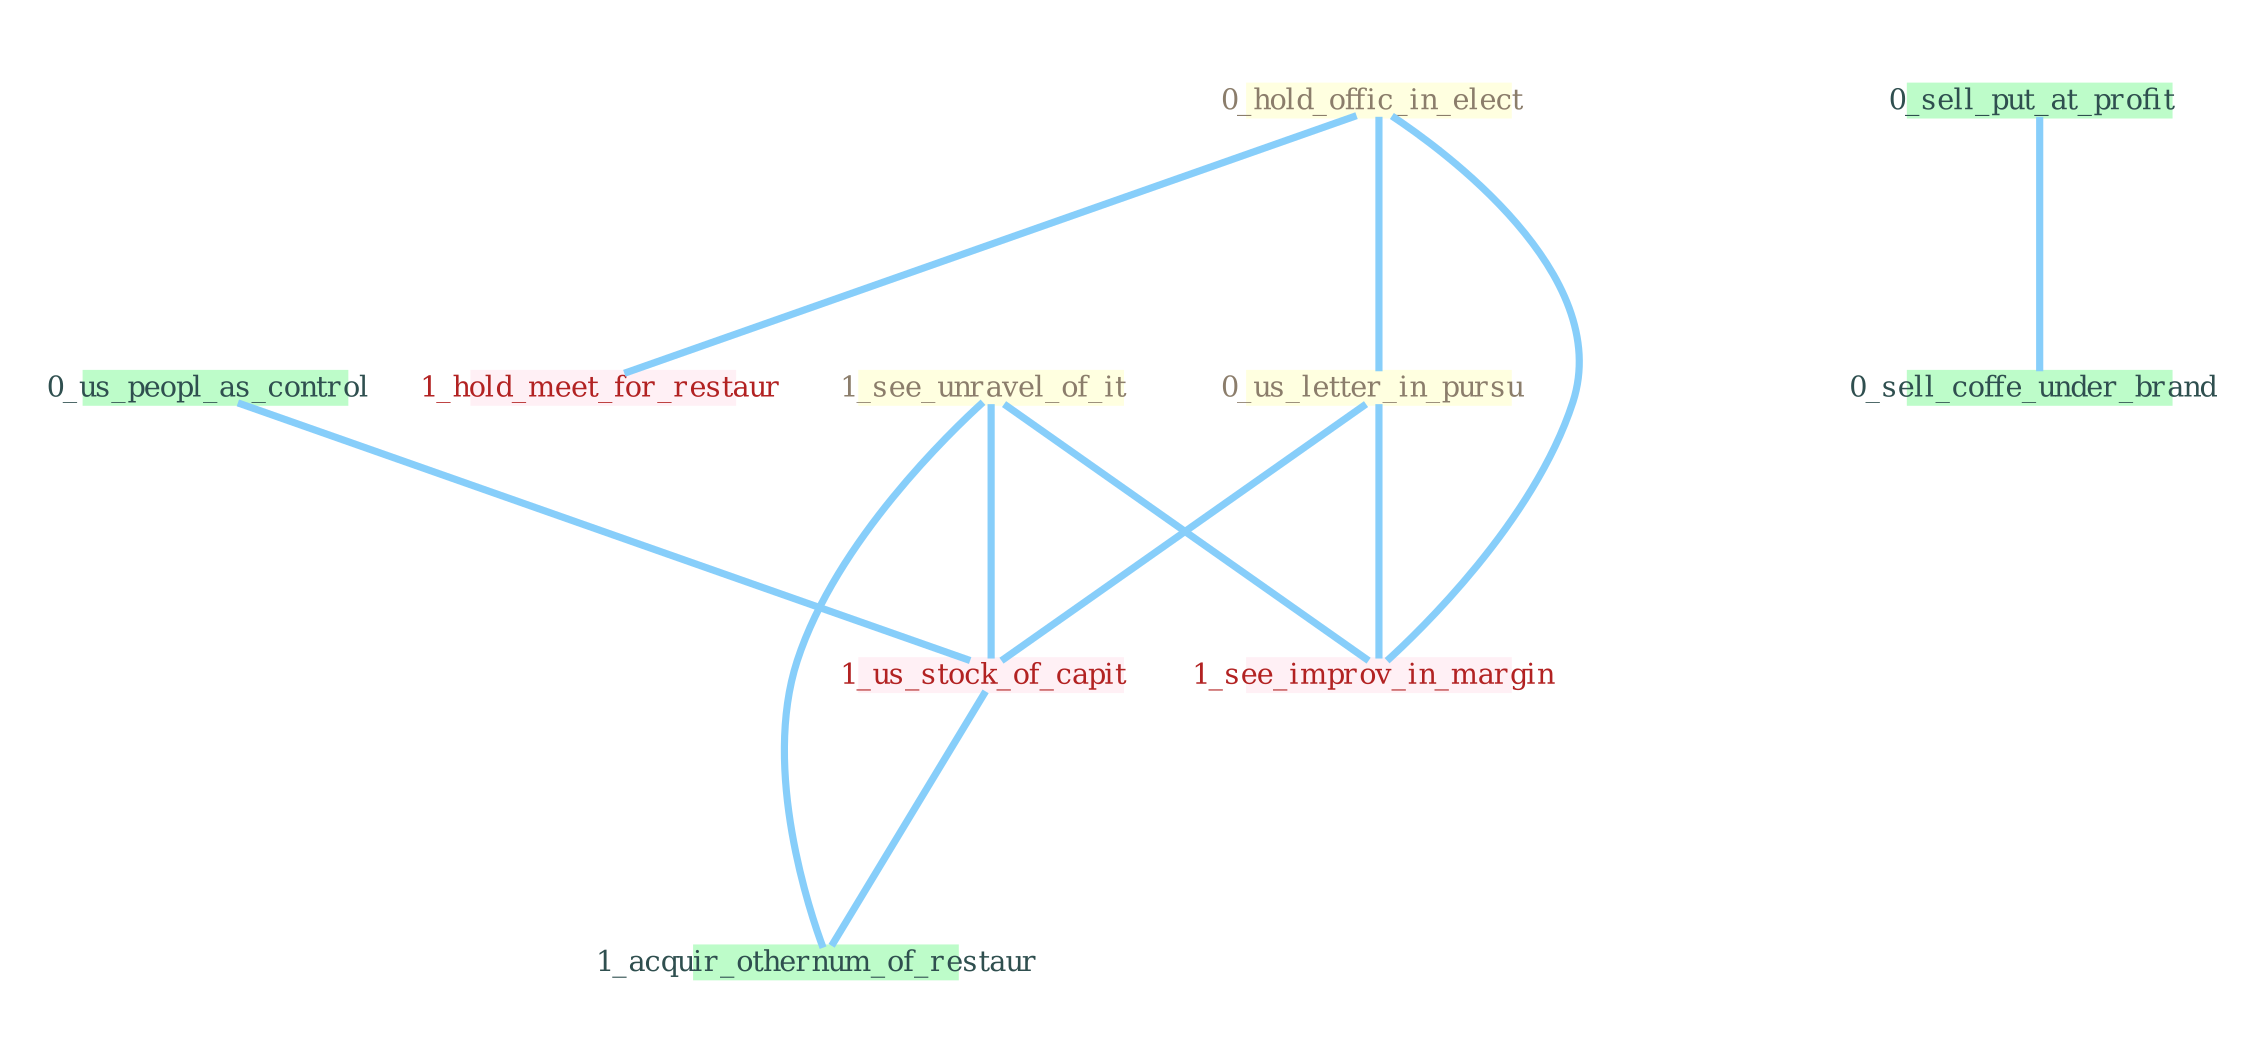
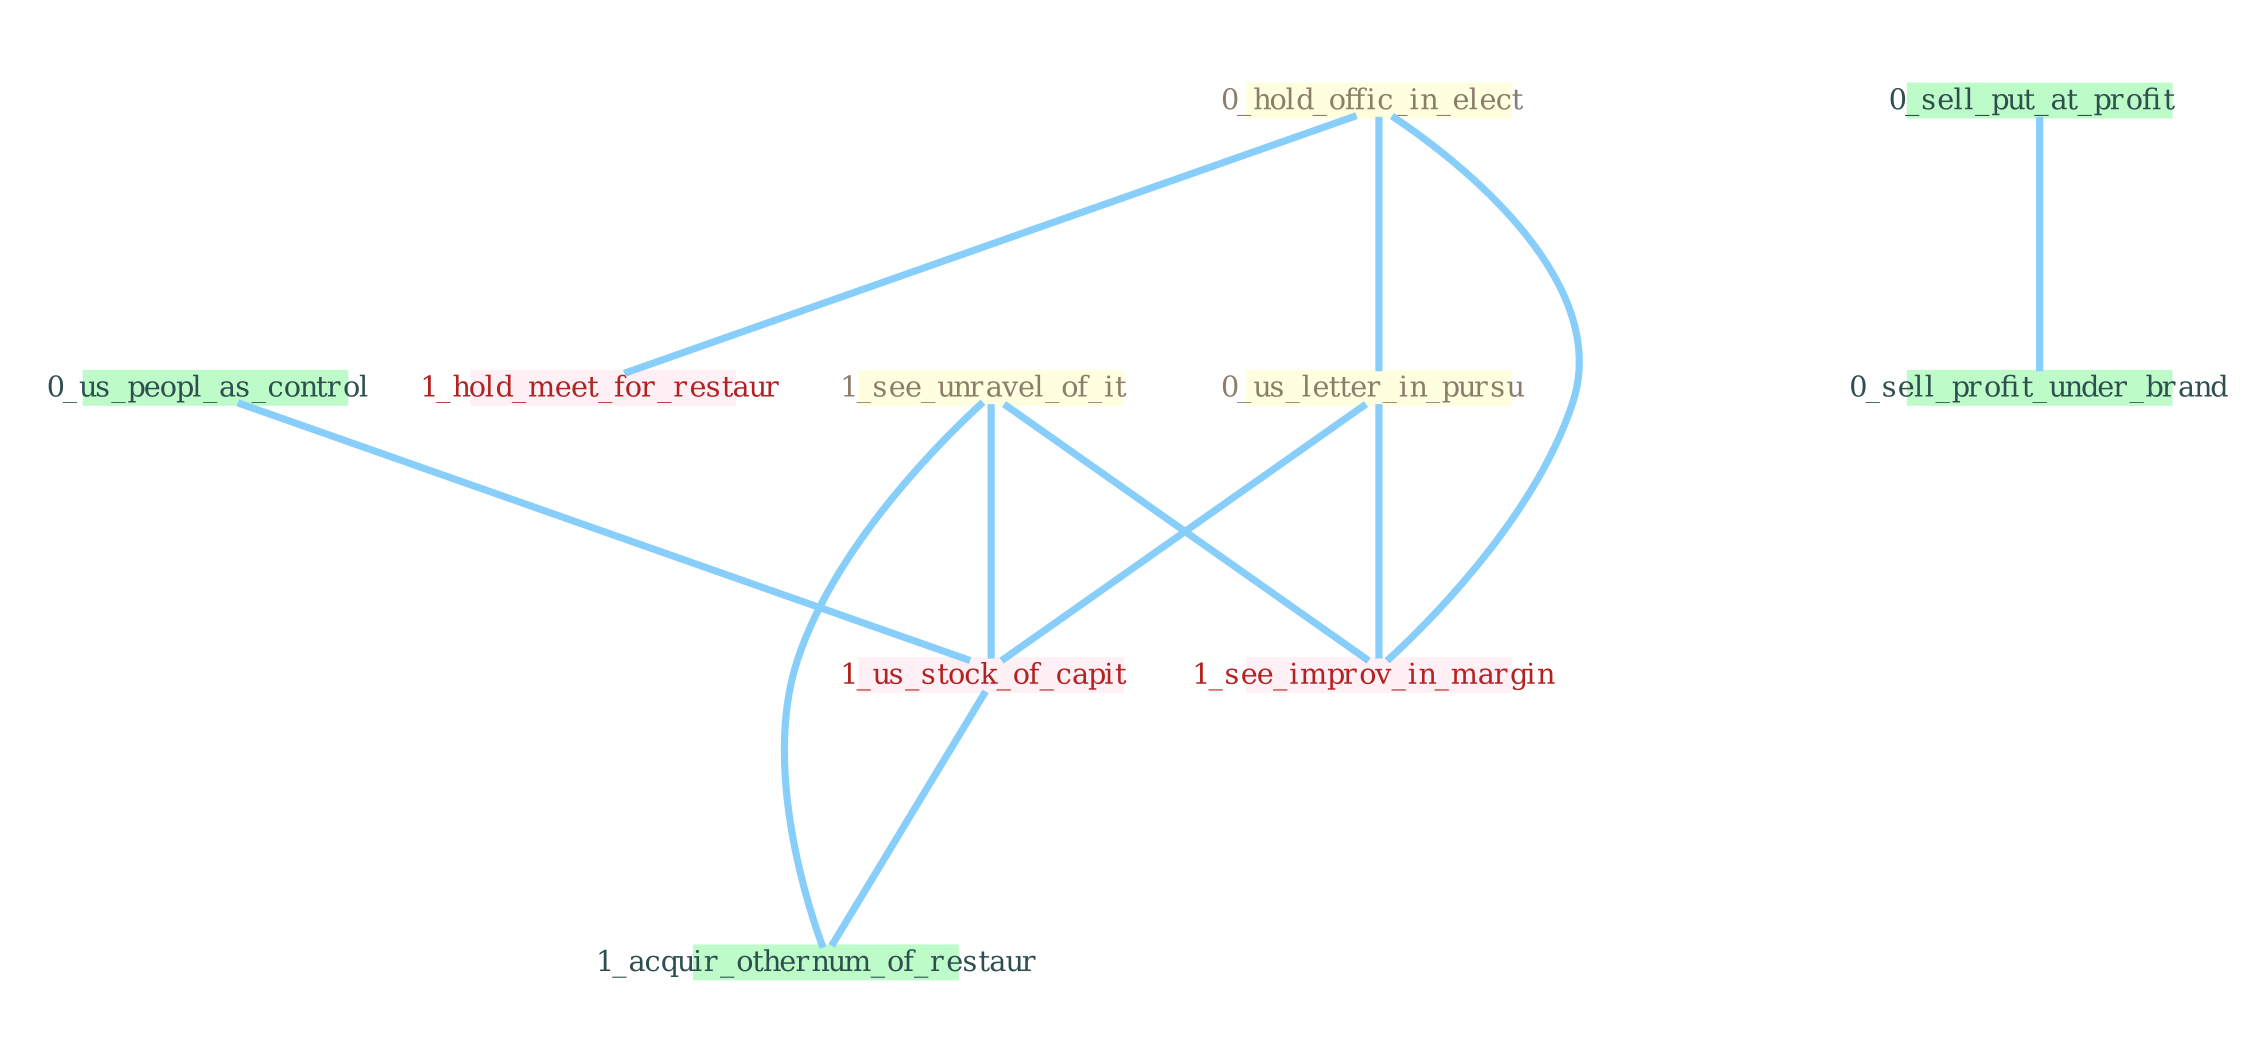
node "0_sell_coffe_under_brand": label "0_sell_coffe_under_brand" -> "0_sell_profit_under_brand"
